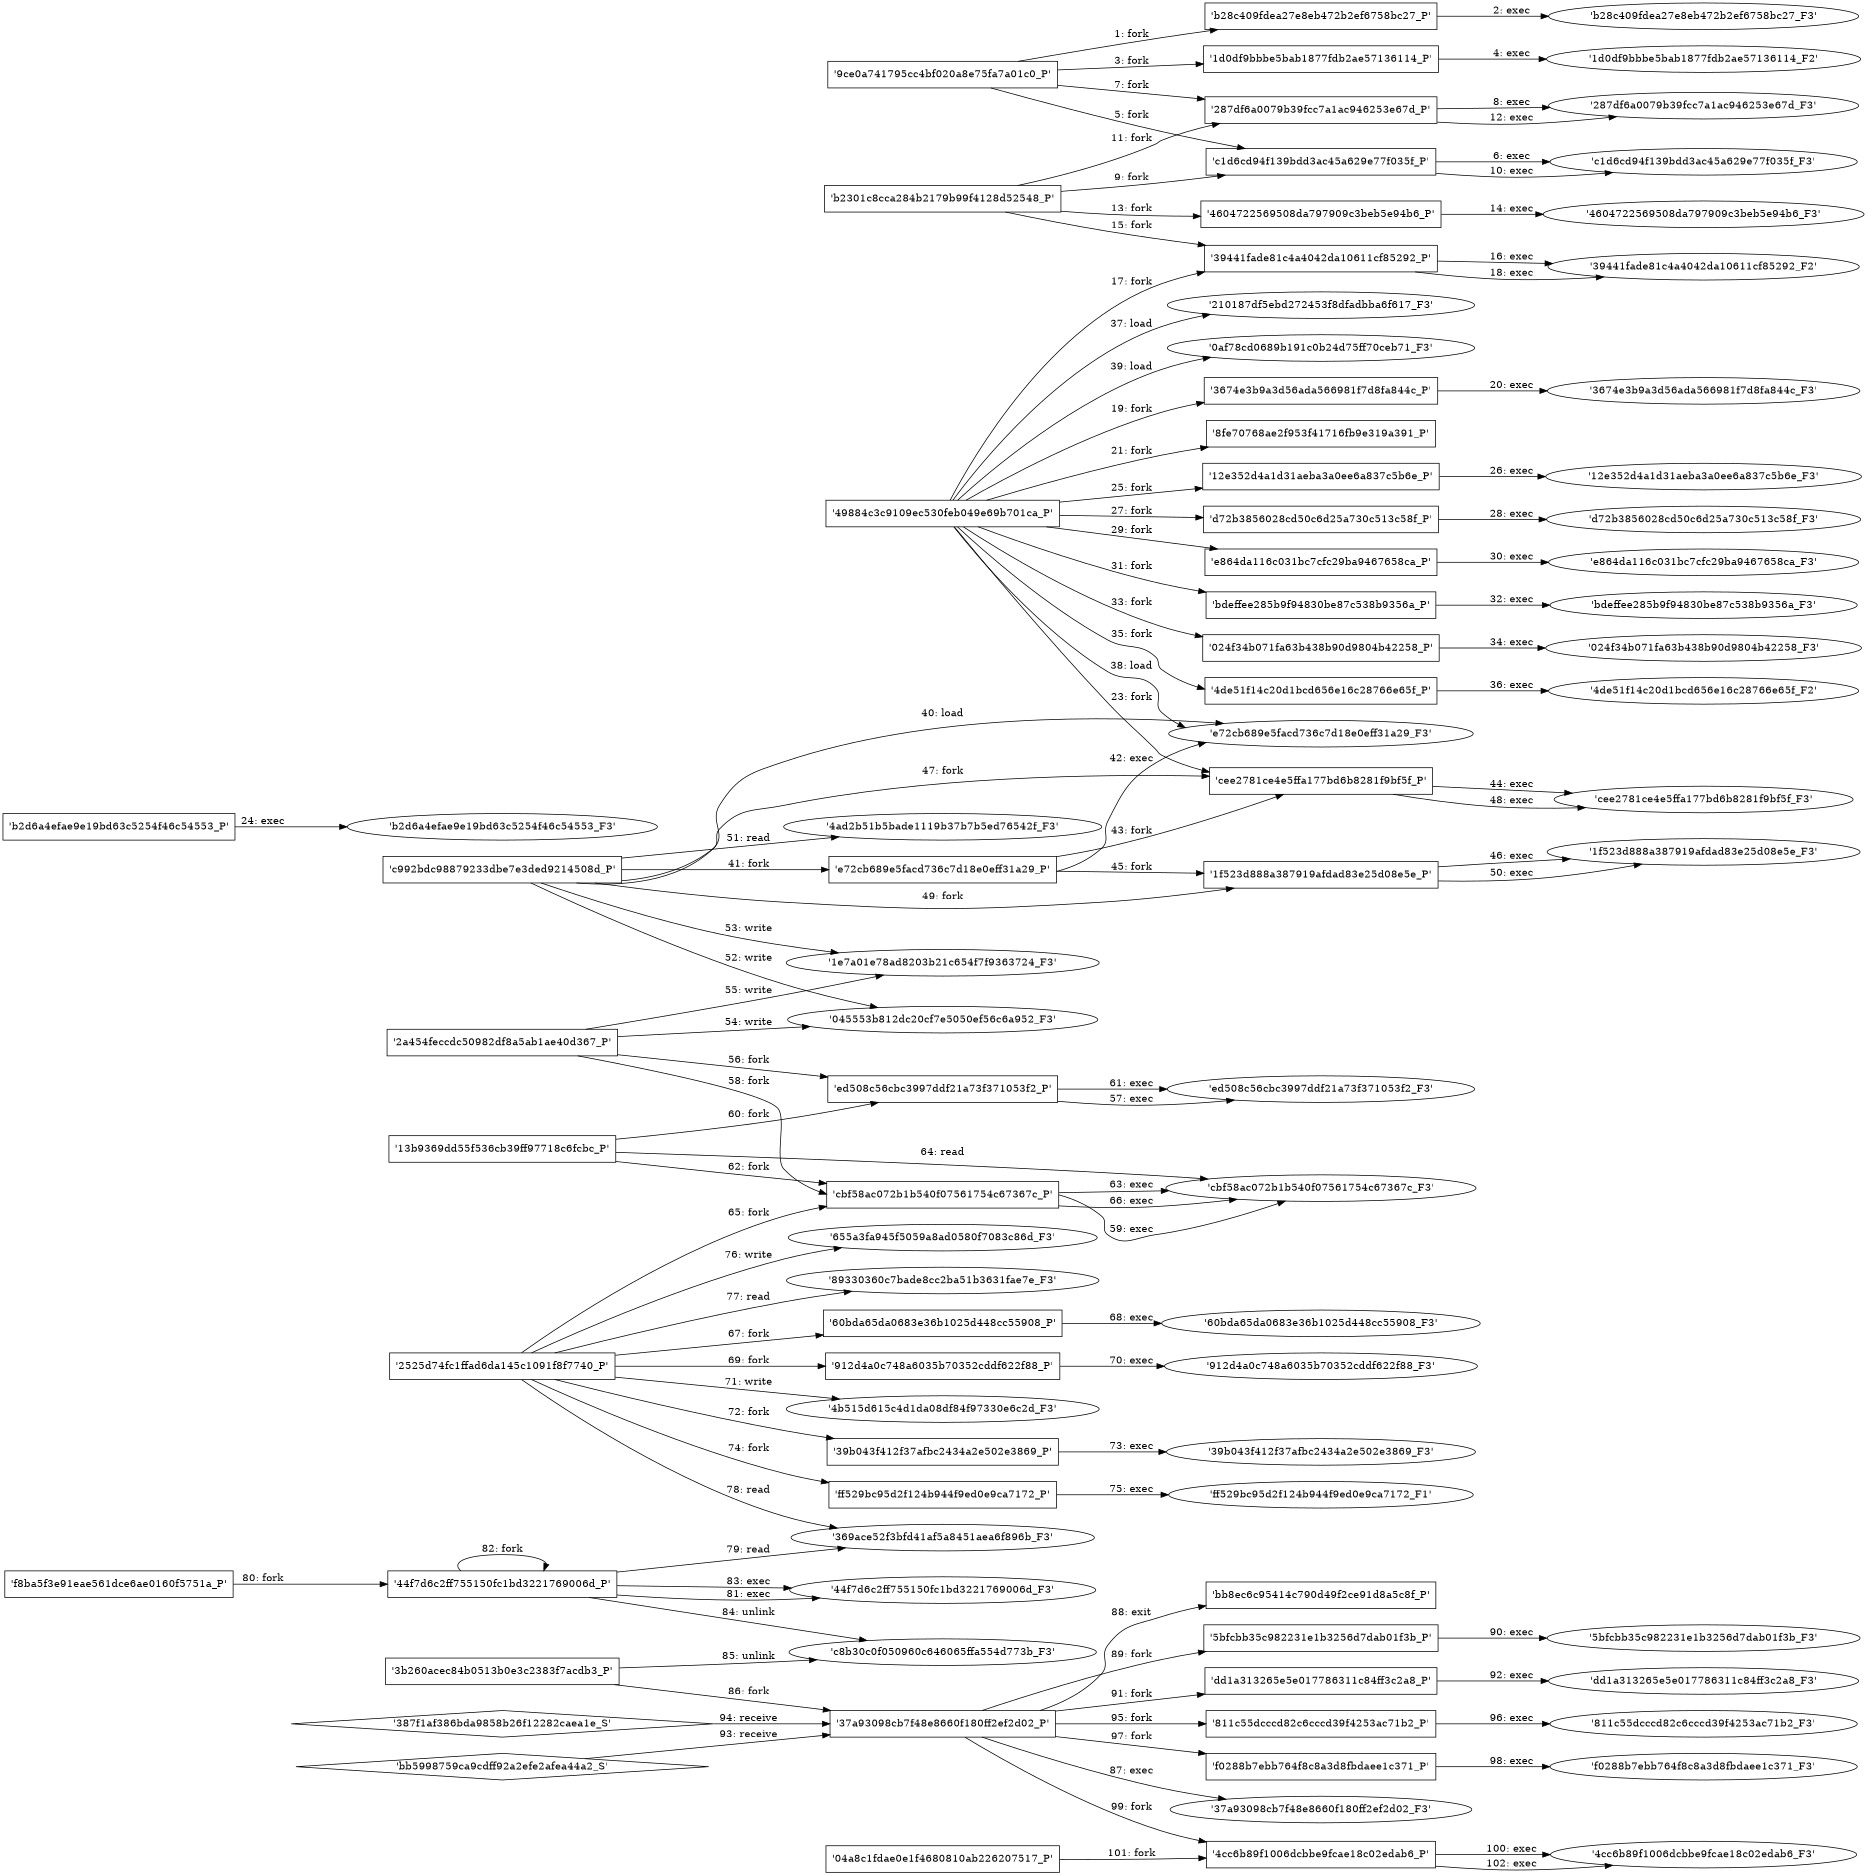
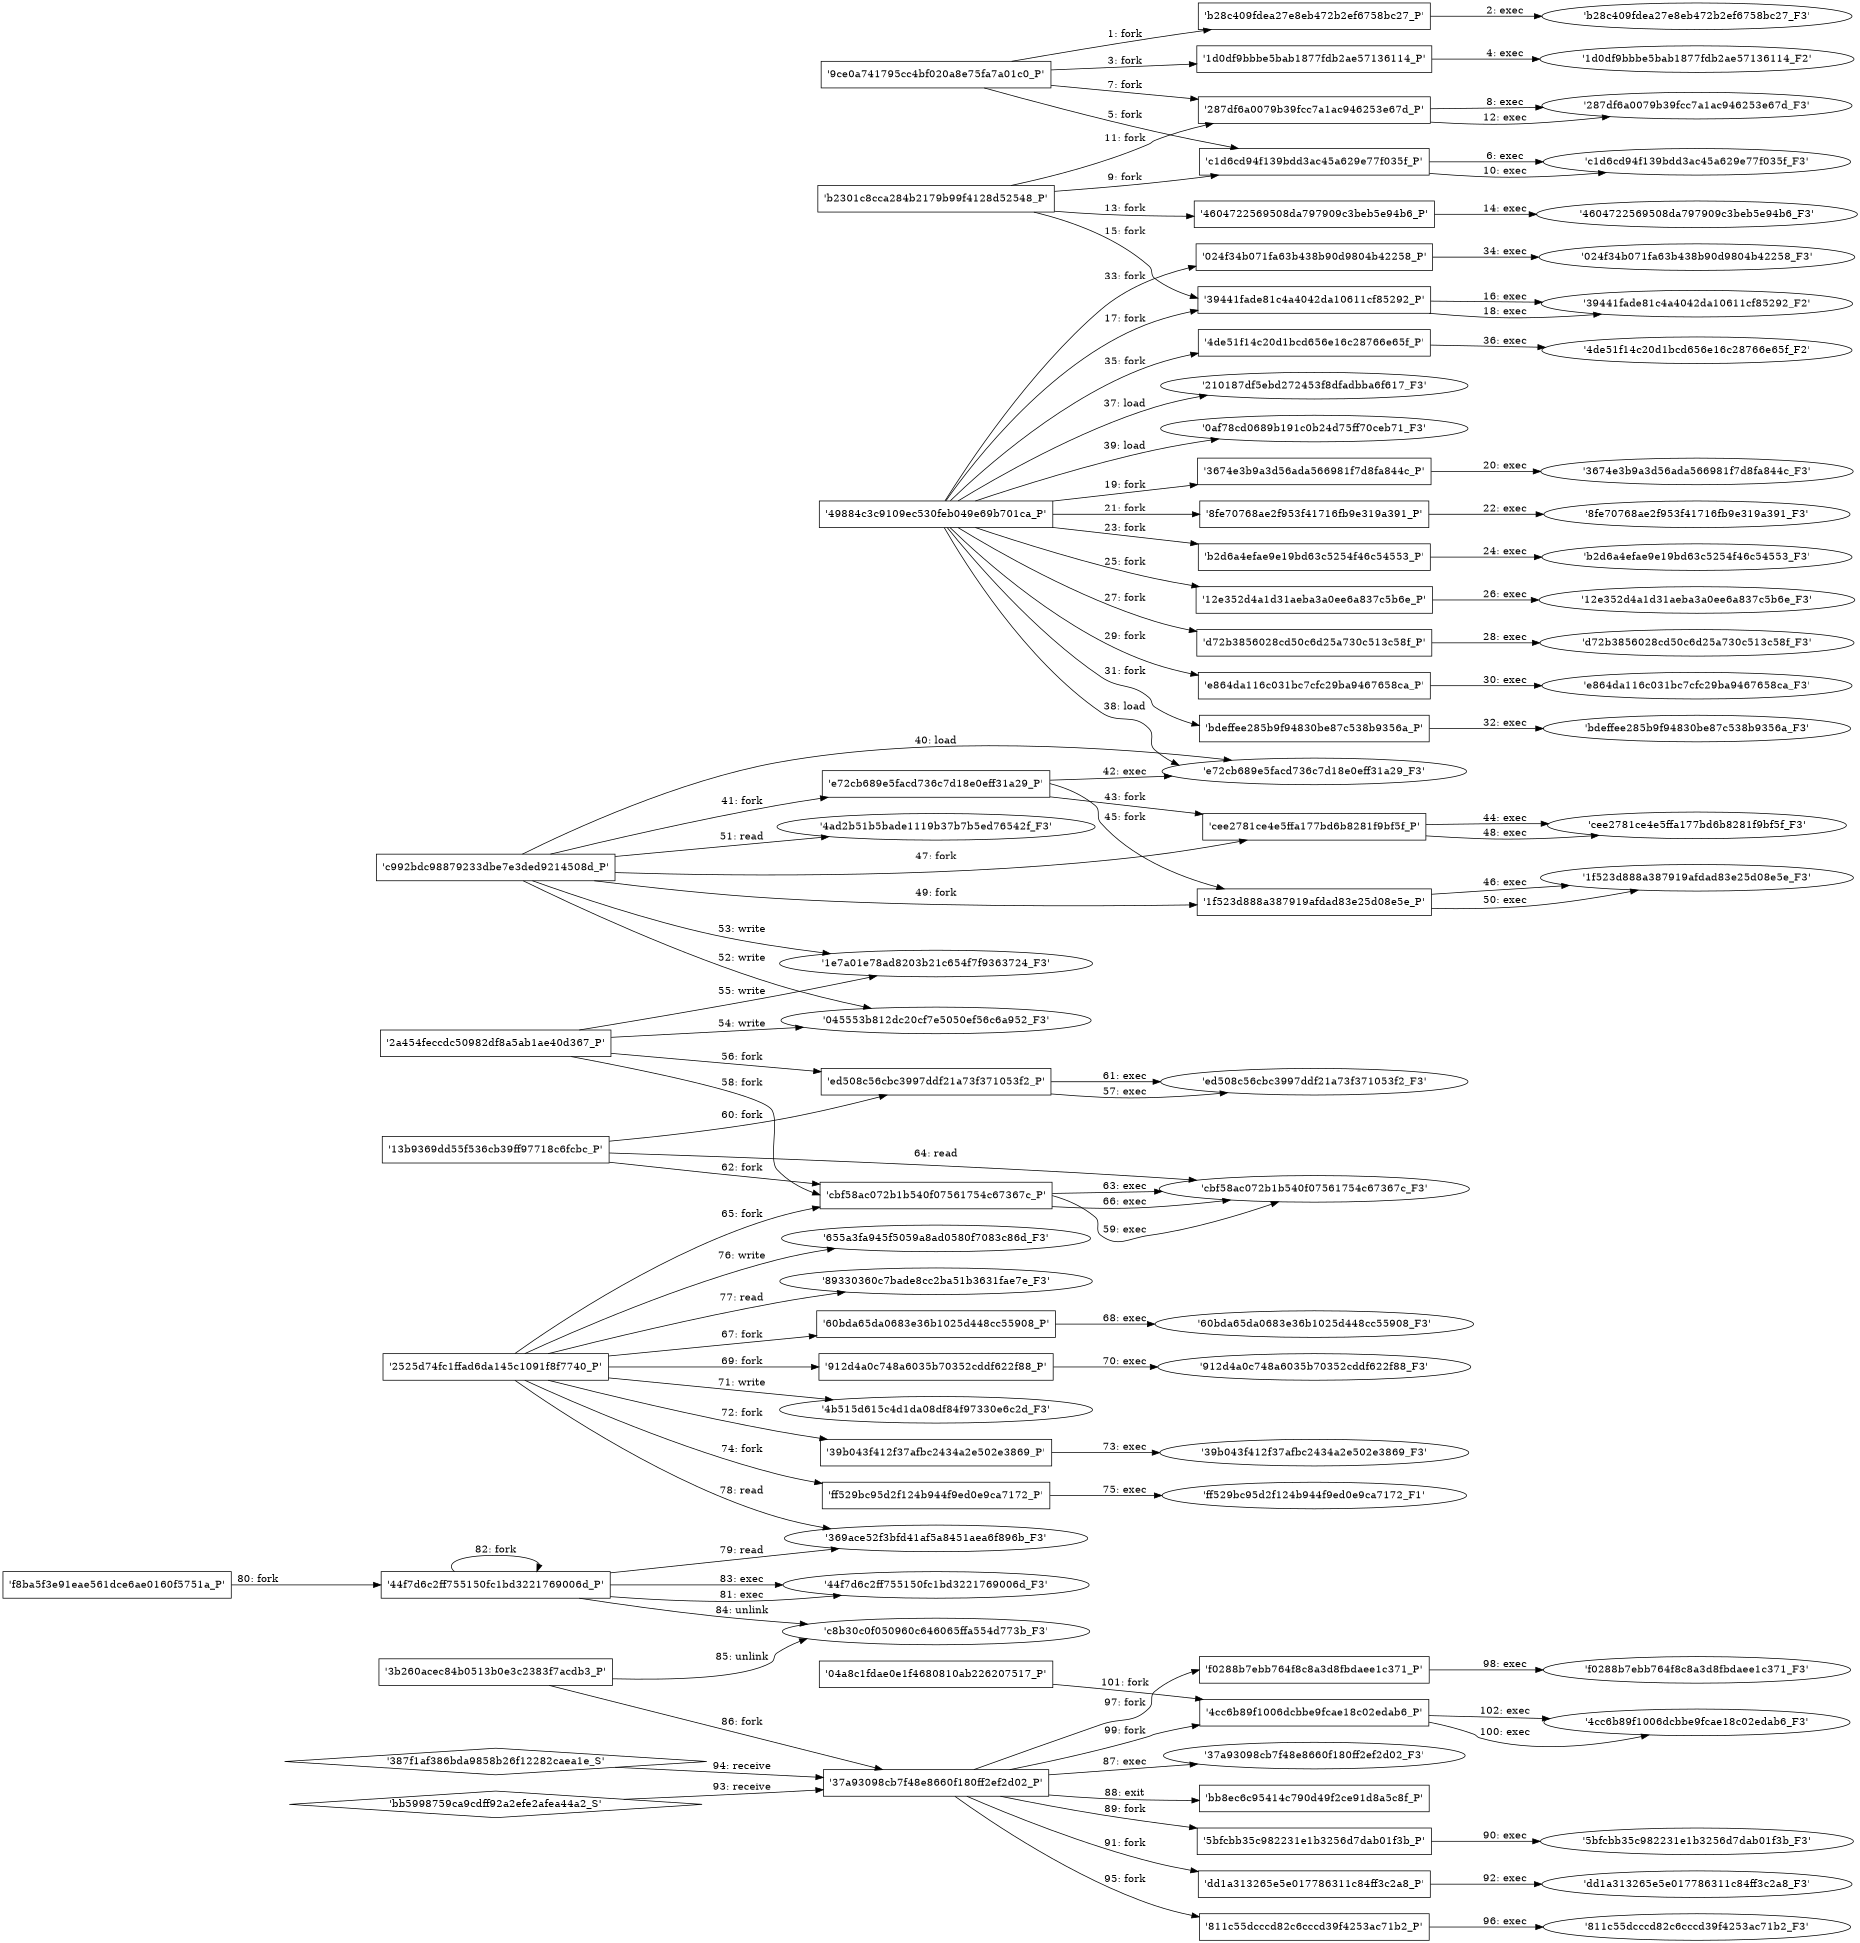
node "'8fe70768ae2f953f41716fb9e319a391_F3'": added
edge "'49884c3c9109ec530feb049e69b701ca_P'" -> "'cee2781ce4e5ffa177bd6b8281f9bf5f_P'": now "'49884c3c9109ec530feb049e69b701ca_P'" -> "'b2d6a4efae9e19bd63c5254f46c54553_P'"
